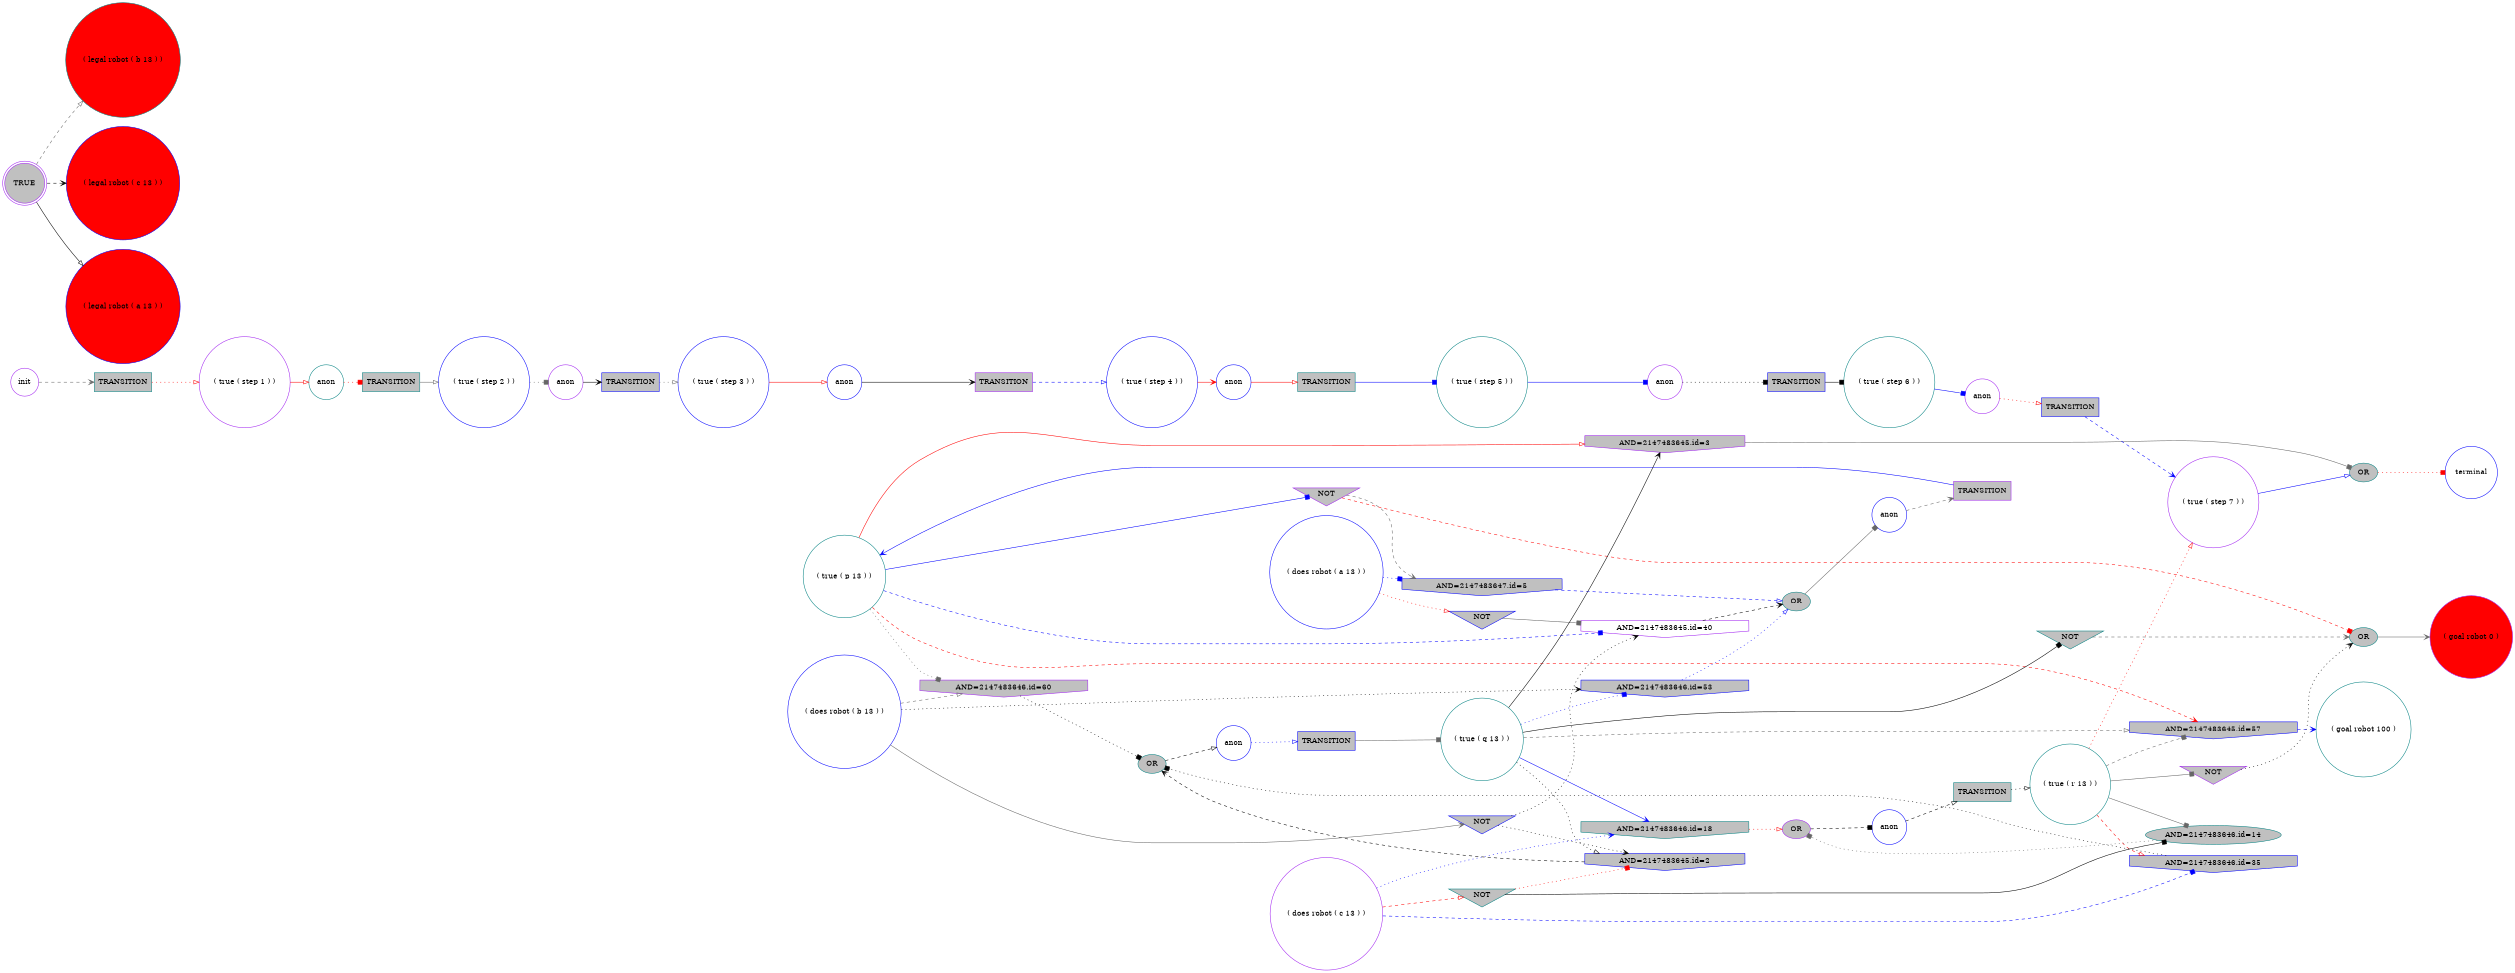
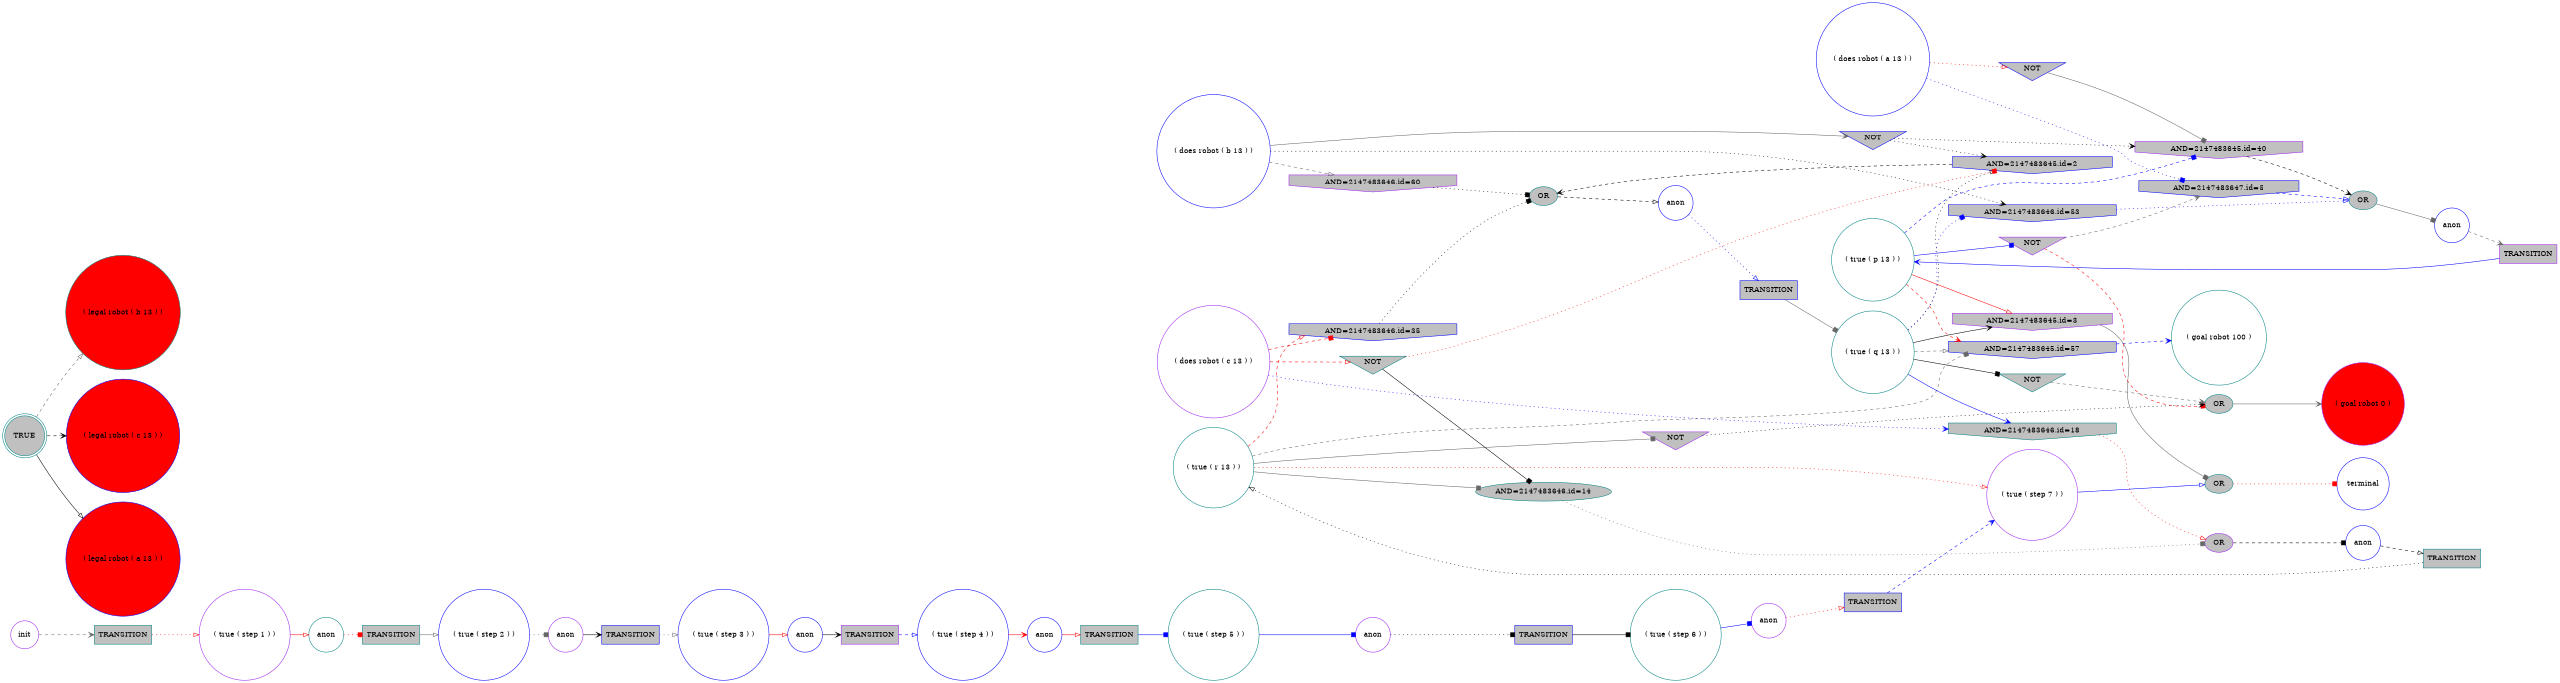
node "TRUE": color purple -> teal
node "AND=2147483645.id=40": fillcolor white -> grey
edge "( true ( p 13 ) )" -> "AND=2147483646.id=60": removed
edge "( does robot ( c 13 ) )" -> "AND=2147483646.id=35": color blue -> red
